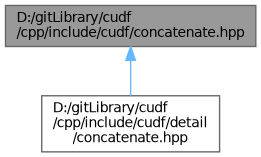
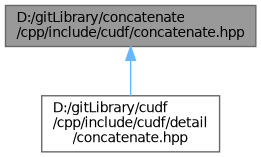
node "D:/gitLibrary/cudf /cpp/include/cudf/concatenate.hpp": label "D:/gitLibrary/cudf /cpp/include/cudf/concatenate.hpp" -> "D:/gitLibrary/concatenate /cpp/include/cudf/concatenate.hpp"
